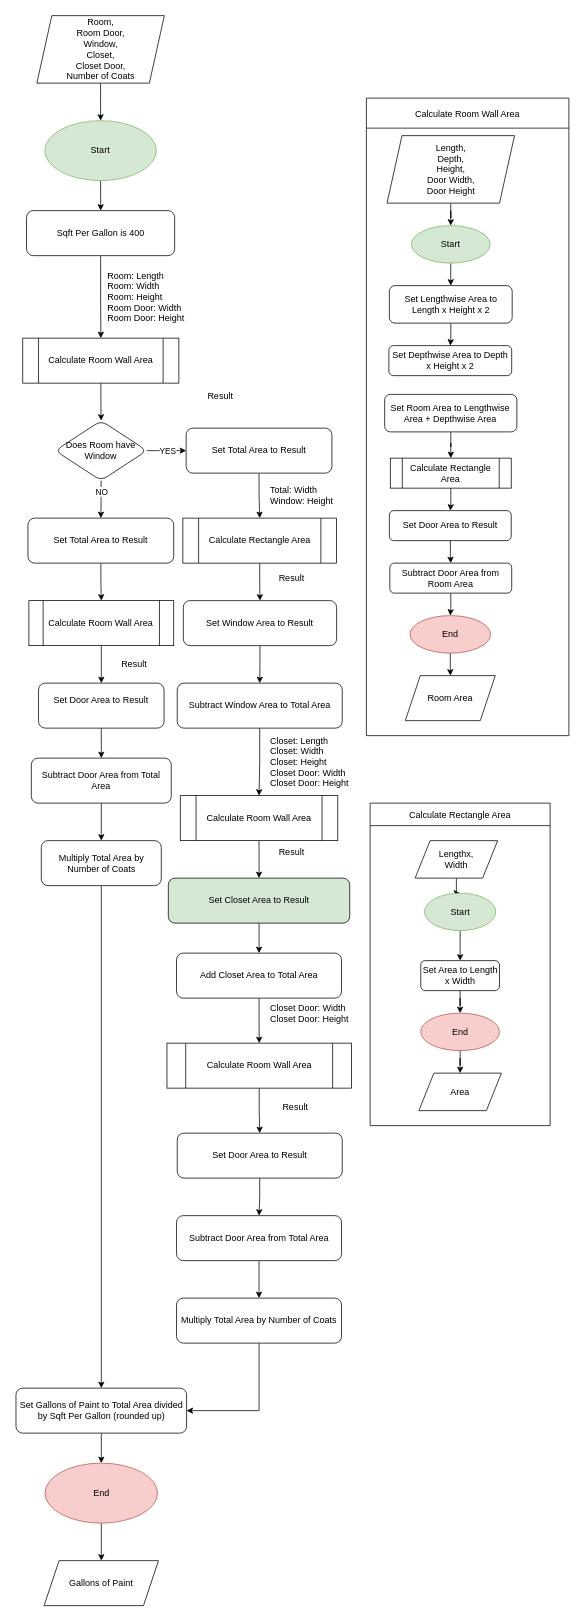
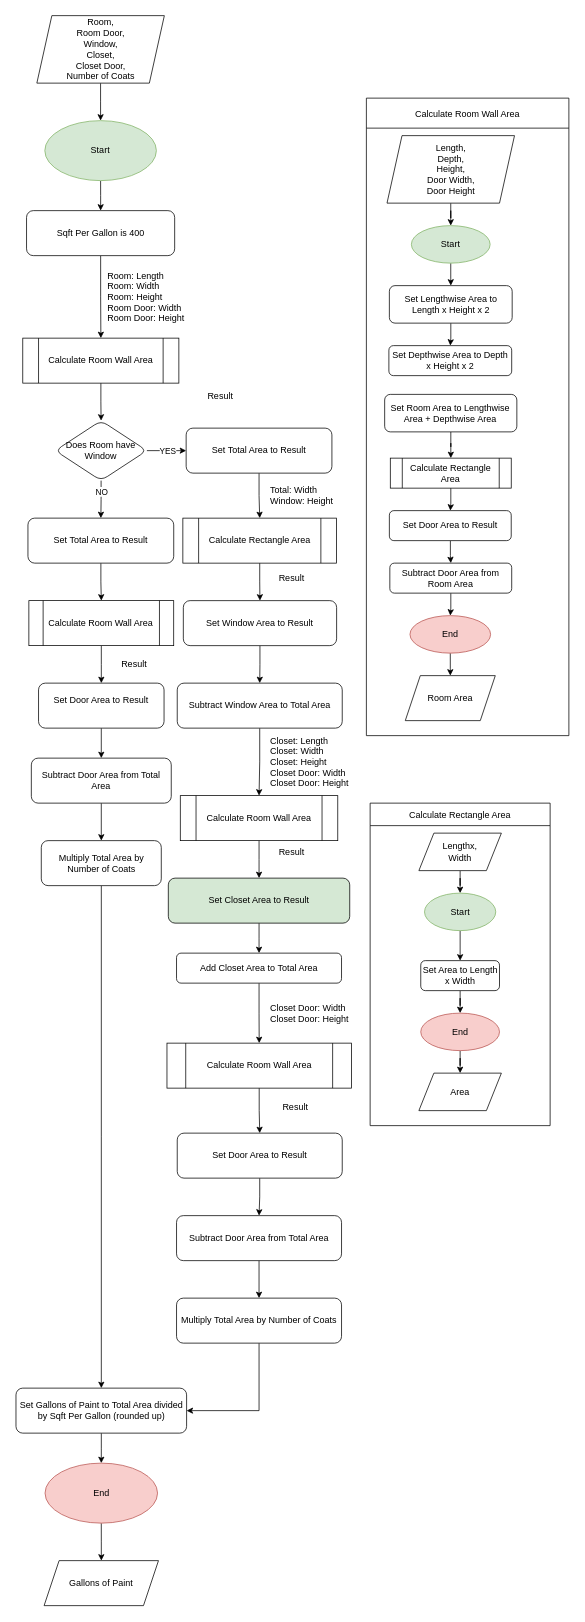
node "Lengthx, Width": moved (456, 859) -> (460, 852)
node "Add Closet Area to Total Area": size 165x45 -> 165x30
